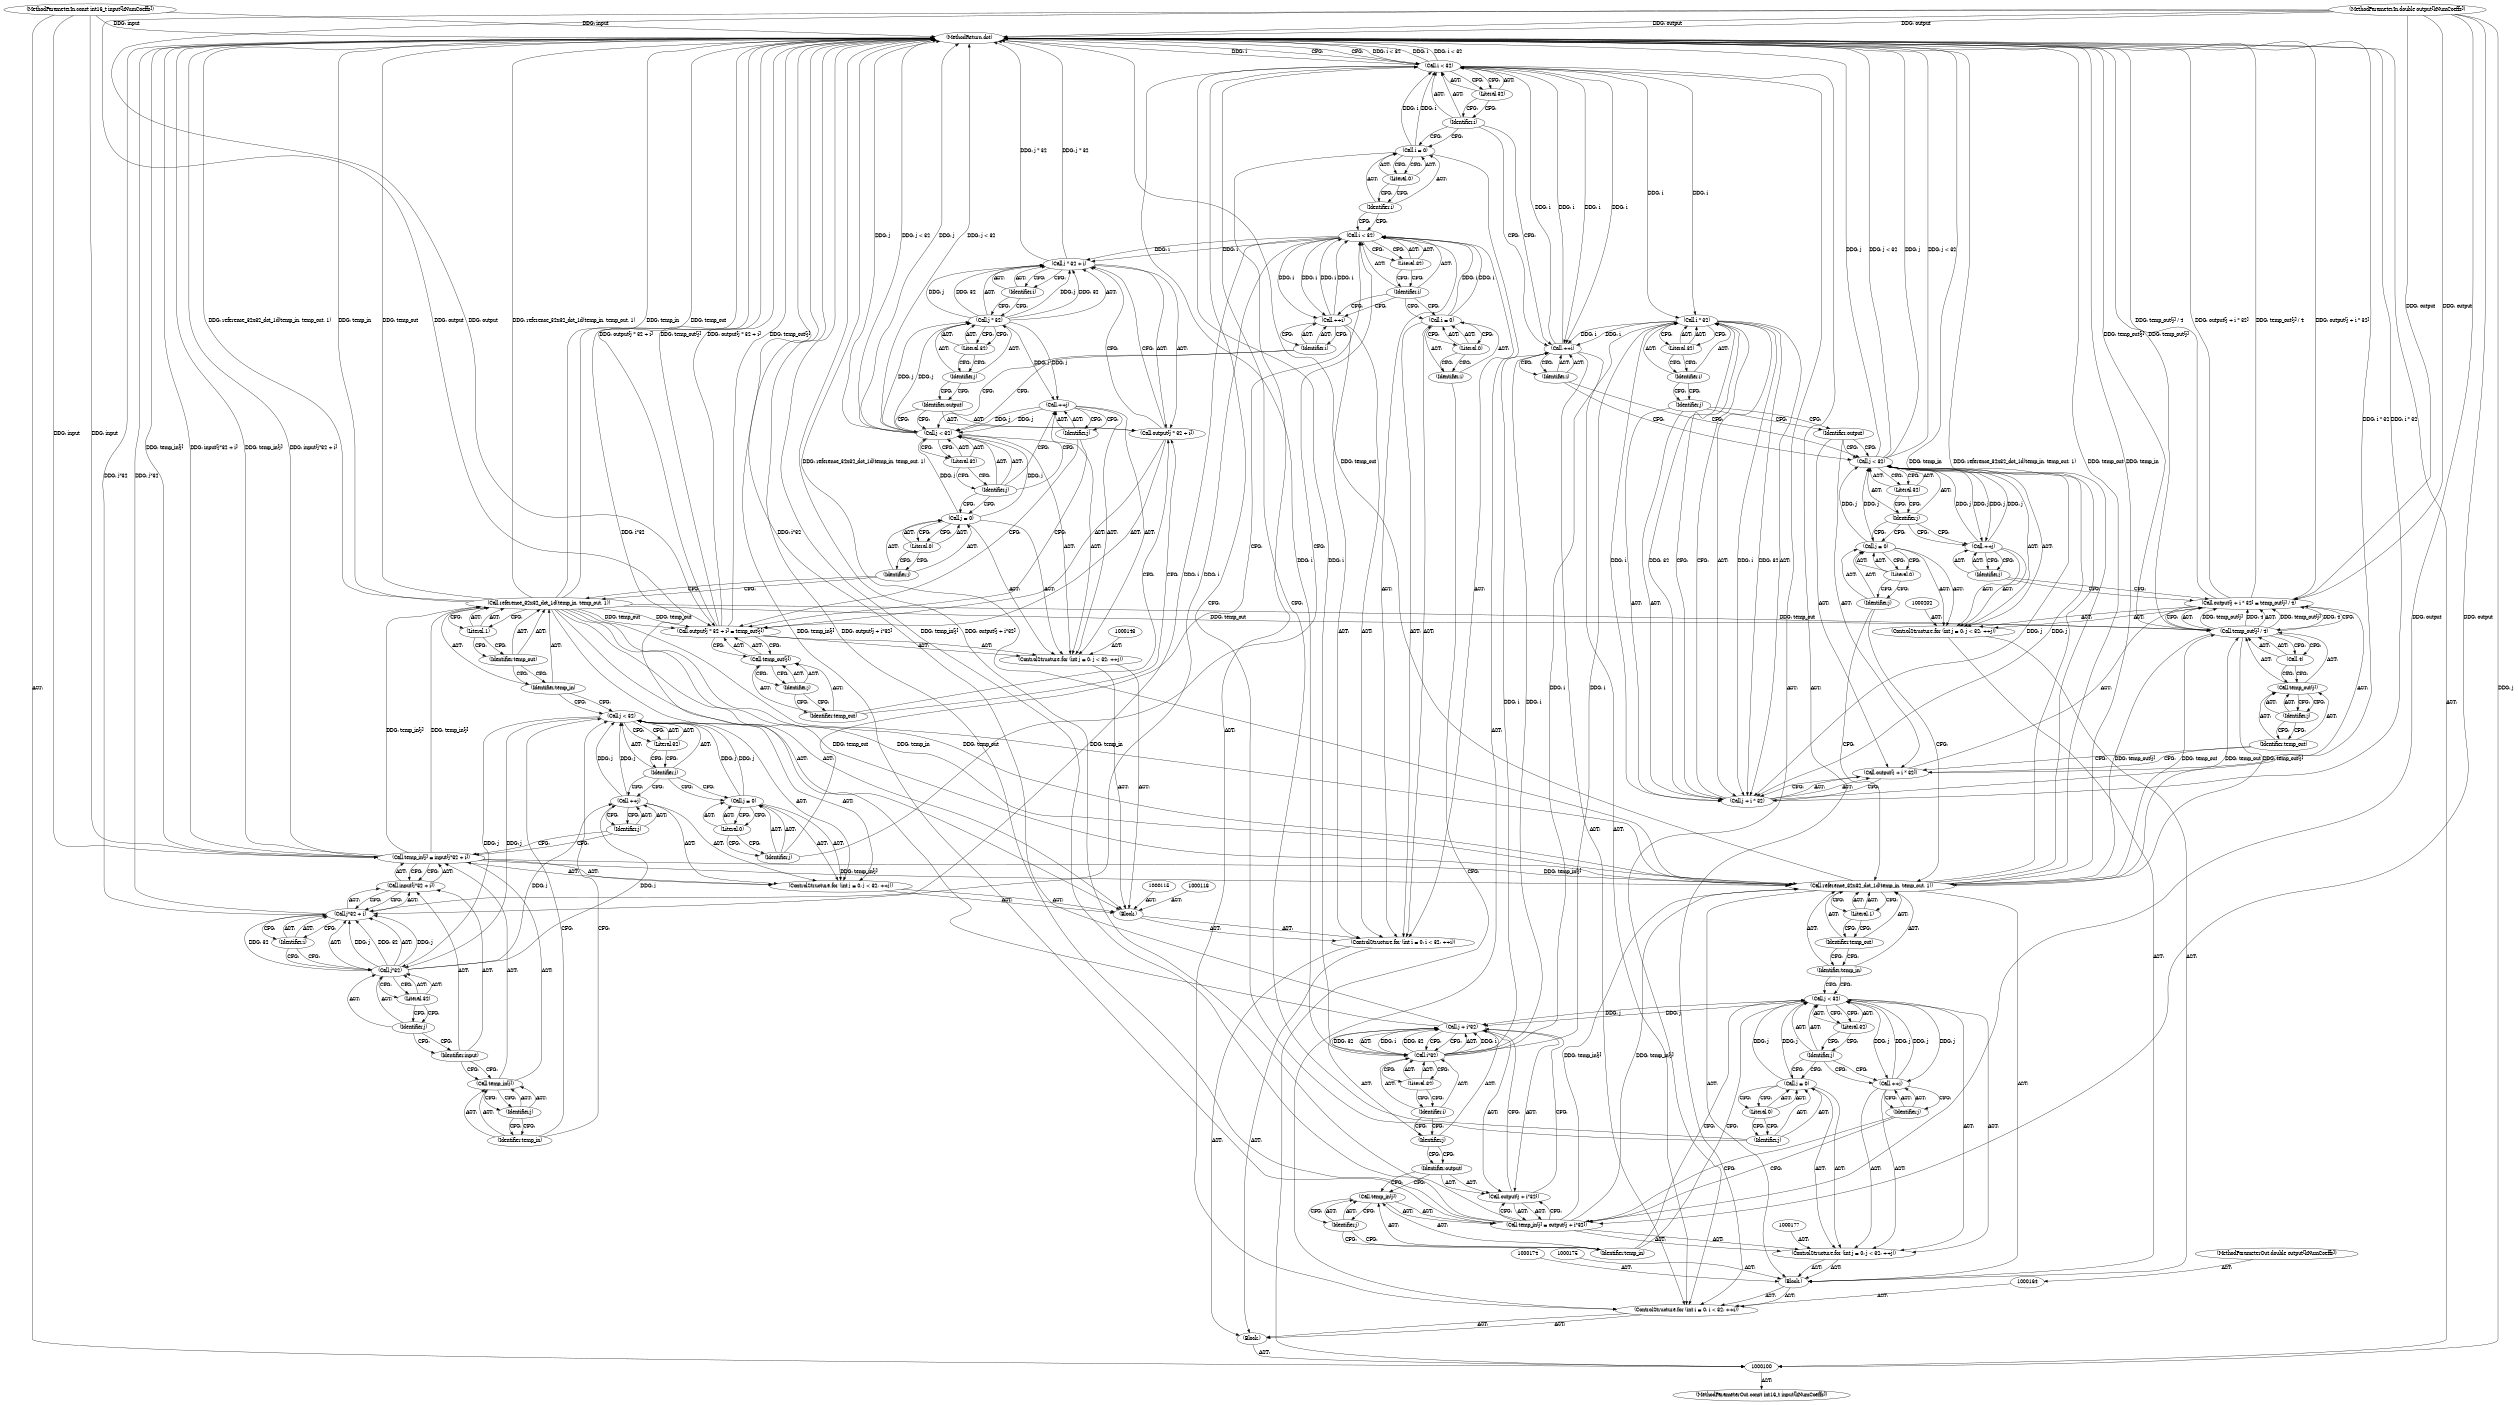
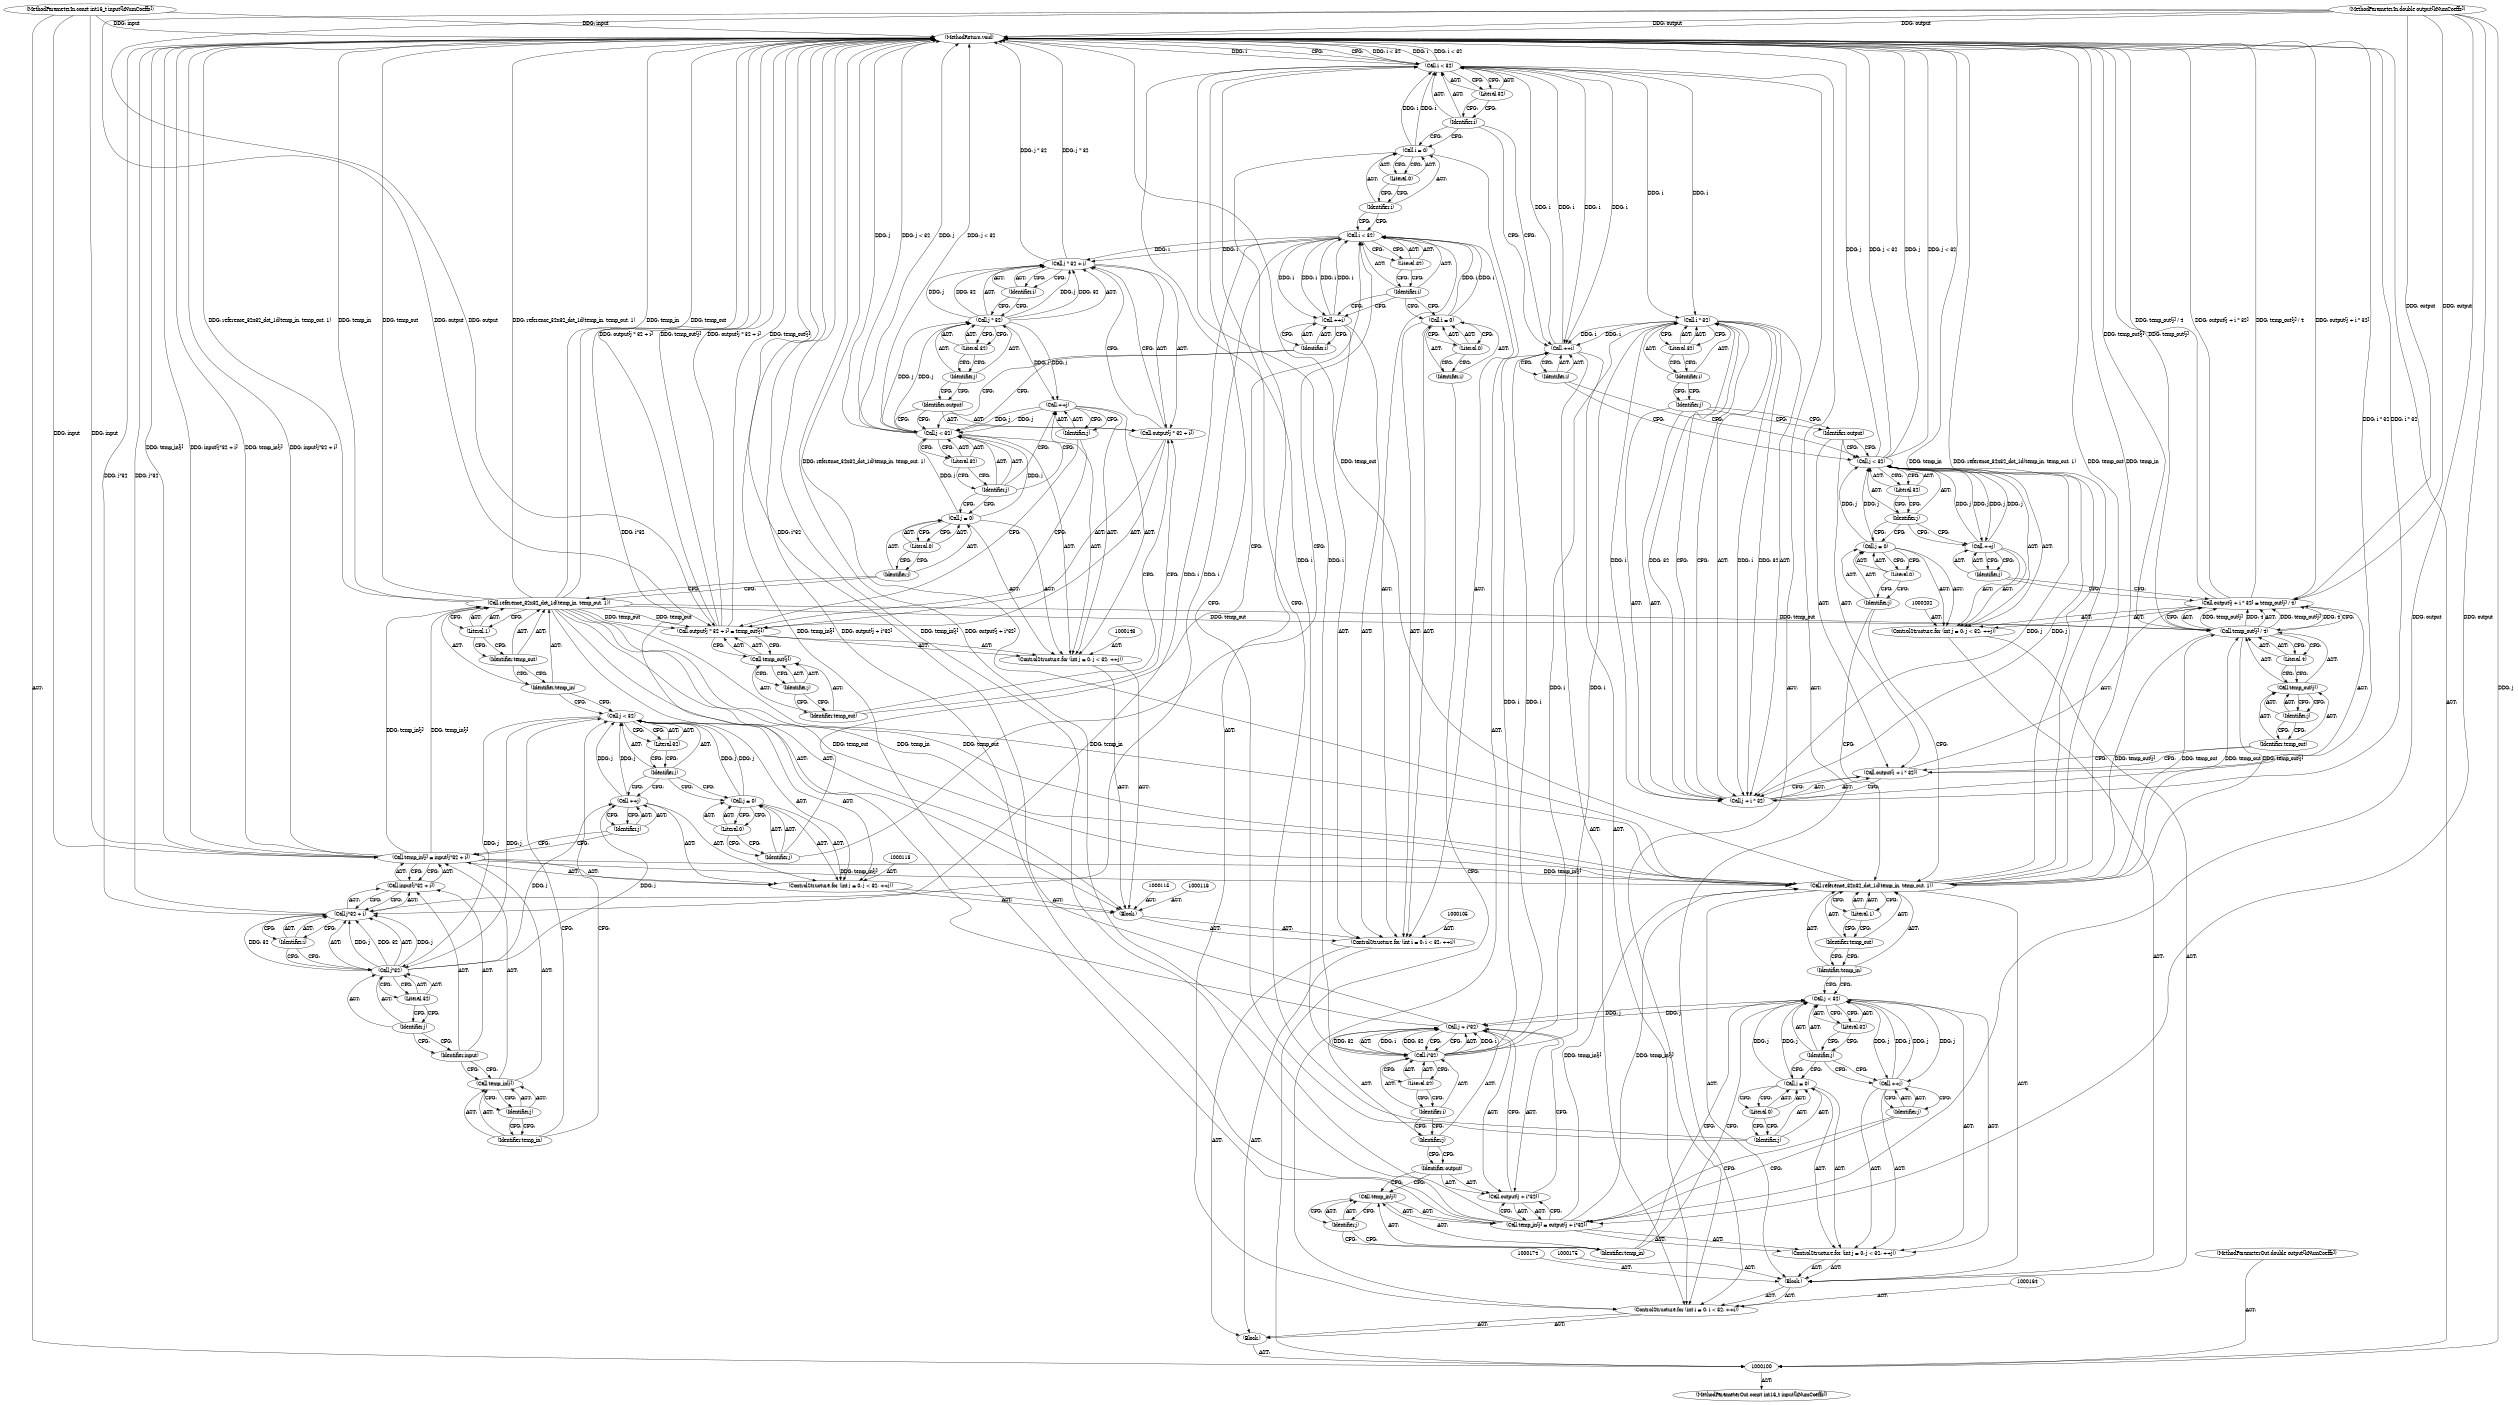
node "(MethodReturn,dct)": label "(MethodReturn,dct)" -> "(MethodReturn,void)"
node "(Call,4)": label "(Call,4)" -> "(Literal,4)"
node "1000118": added
node "1000105": added
node "1000177": removed
edge "(MethodParameterOut,double output[kNumCoeffs])" -> "1000164": now "(MethodParameterOut,double output[kNumCoeffs])" -> "1000100"
